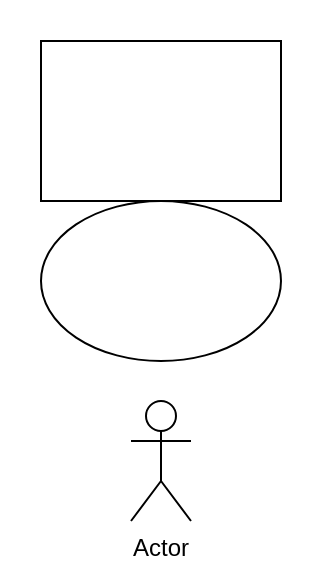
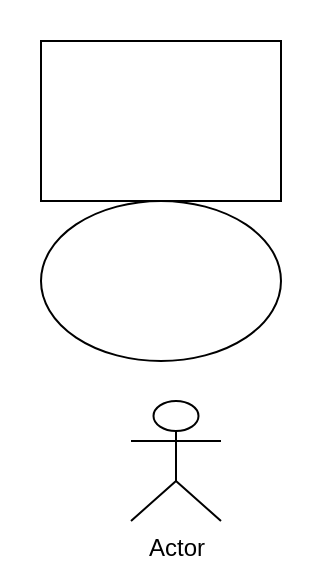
node "Actor": size 60x120 -> 90x120
